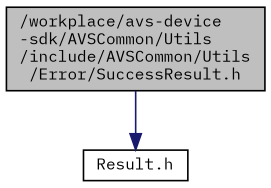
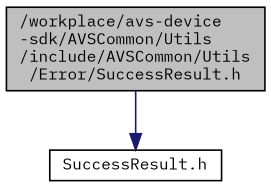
node "Result.h": label "Result.h" -> "SuccessResult.h"
